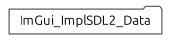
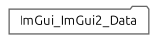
node "ImGui_ImplSDL2_Data": label "ImGui_ImplSDL2_Data" -> "ImGui_ImGui2_Data"
